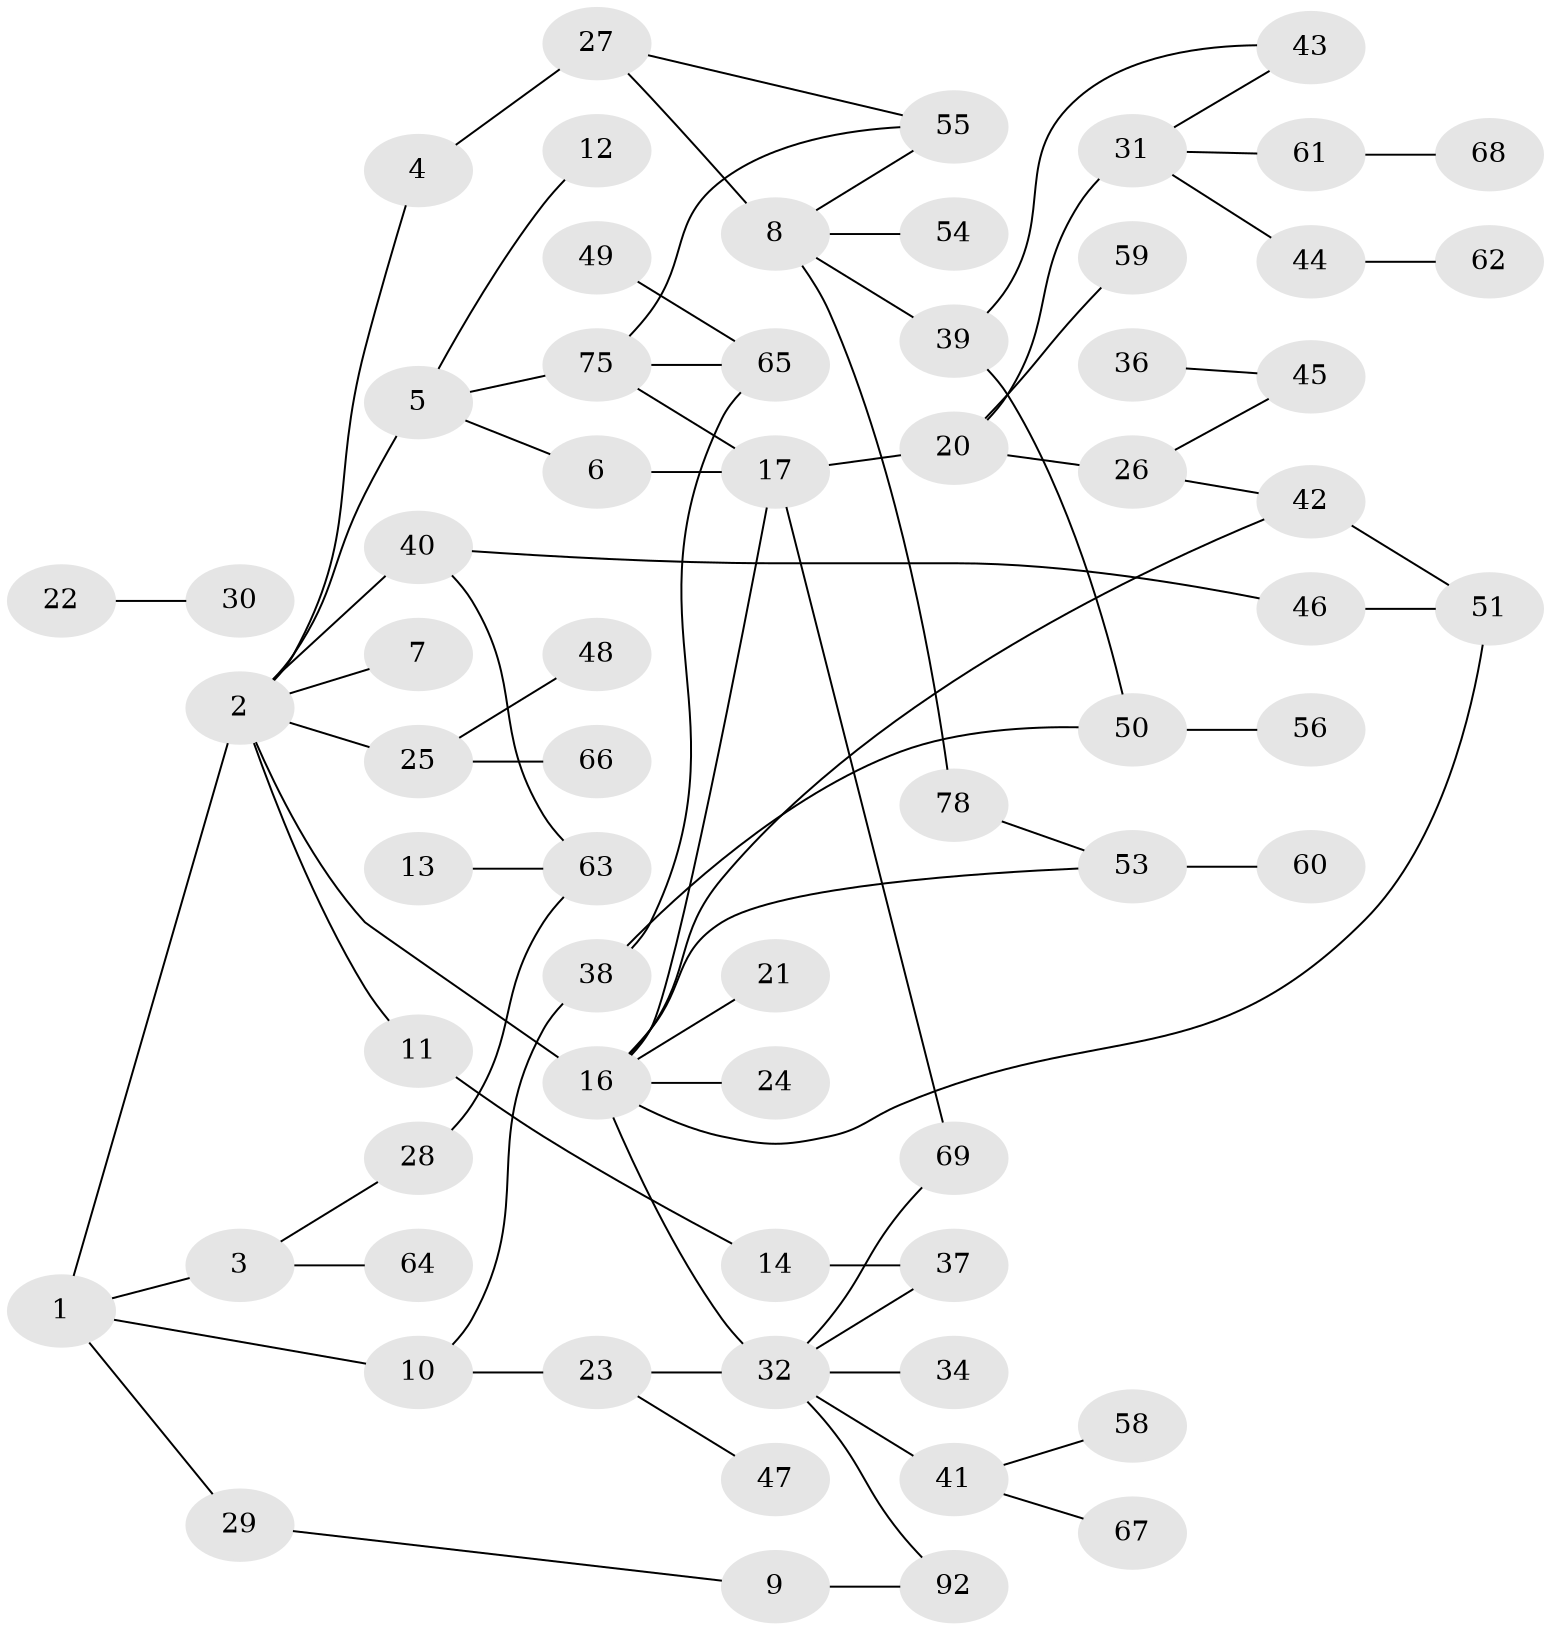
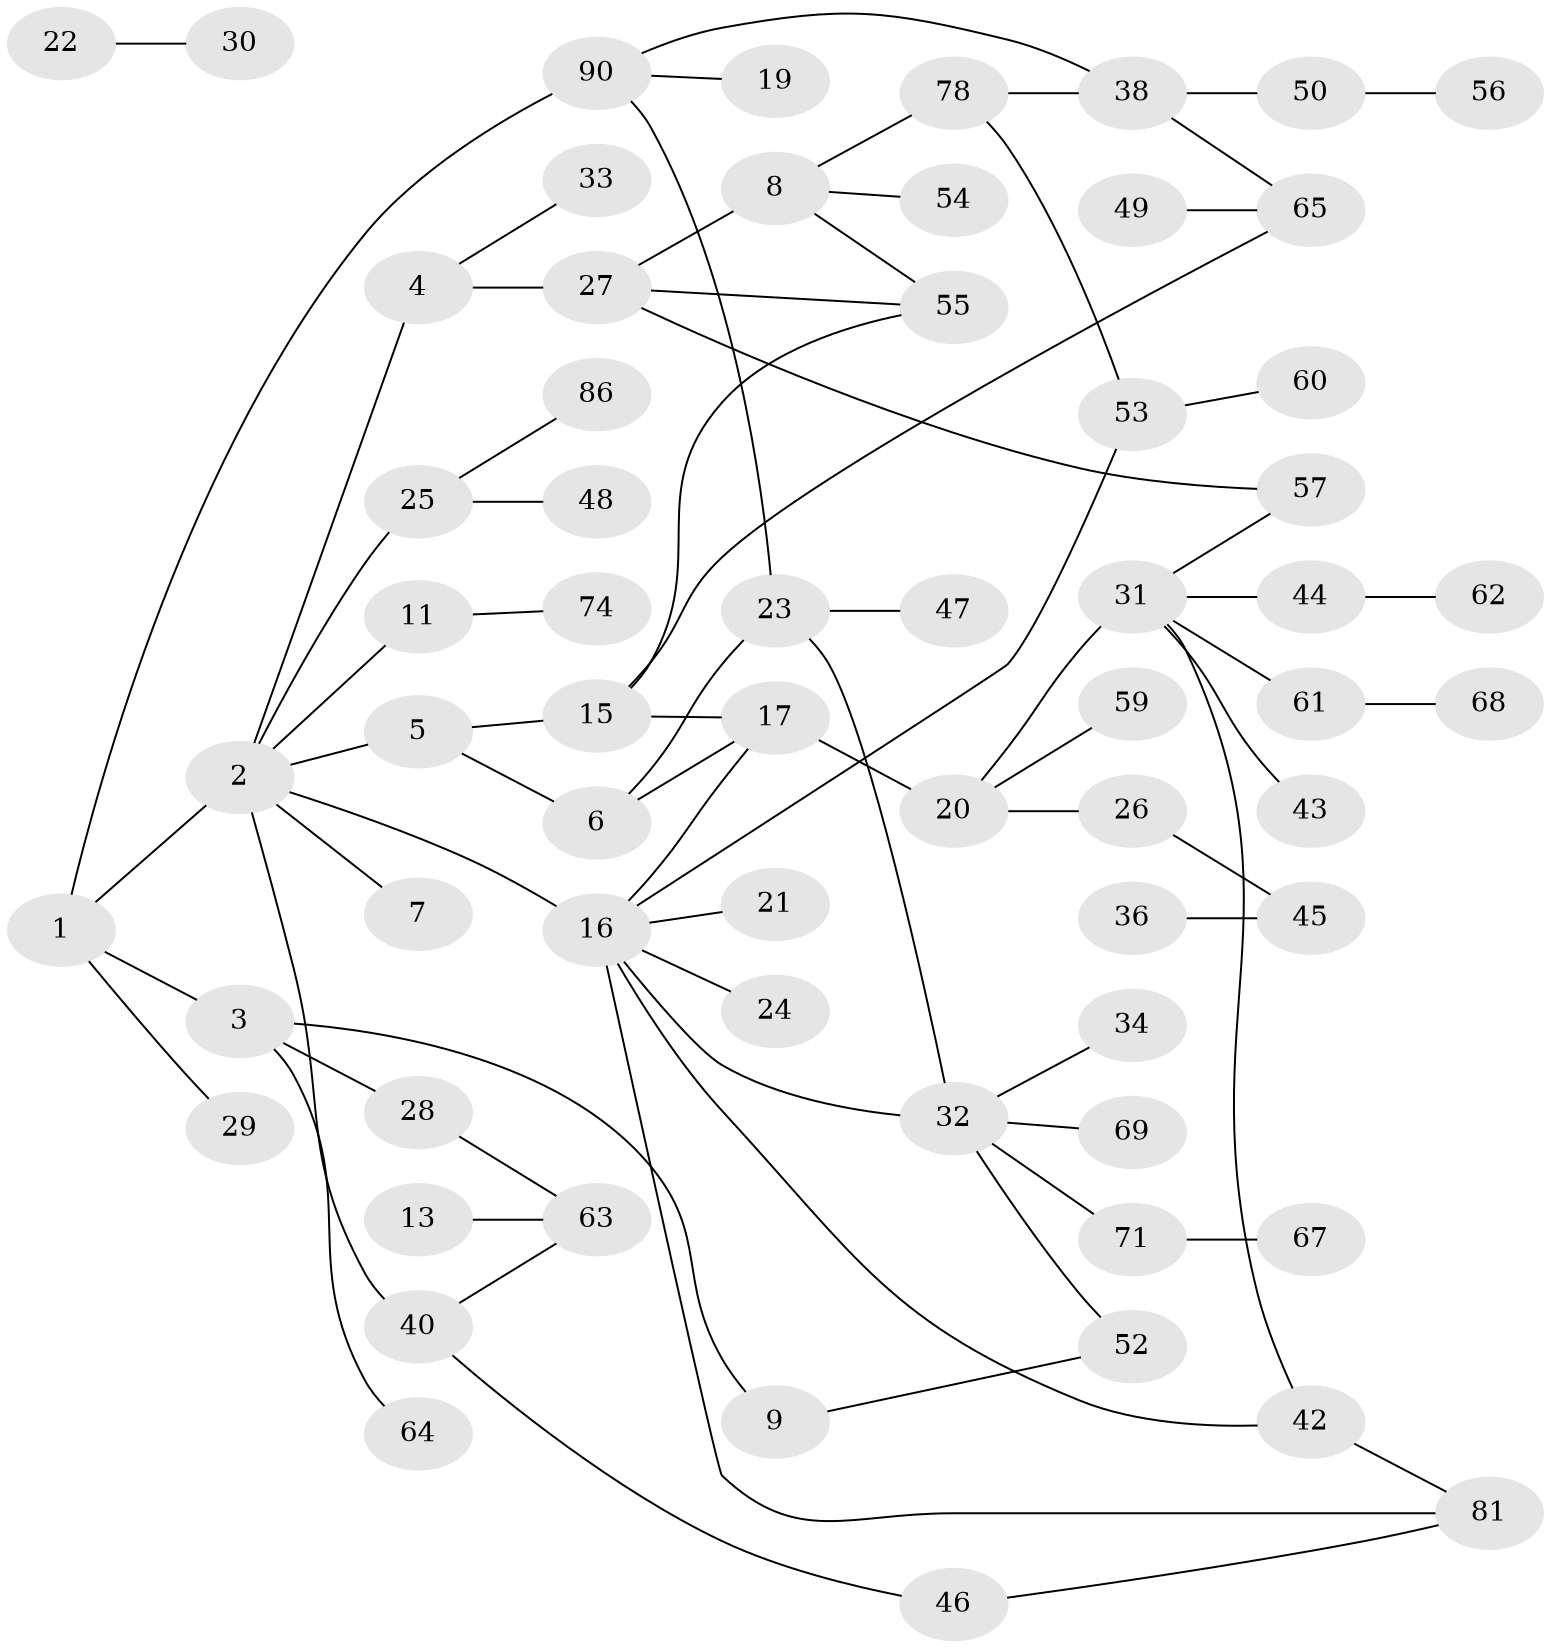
node "19": added
edge "78" -- "38": added
node "12": removed
node "33": added
node "39": removed
node "75": label "75" -> "15"
edge "26" -- "42": now "31" -- "42"
node "57": added
node "51": label "51" -> "81"
edge "23" -- "6": added
node "66": label "66" -> "86"
edge "17" -- "69": removed
node "14": label "14" -> "74"
node "37": removed
node "10": label "10" -> "90"
node "58": removed
node "41": label "41" -> "71"
edge "29" -- "9": now "3" -- "9"
node "92": label "92" -> "52"
